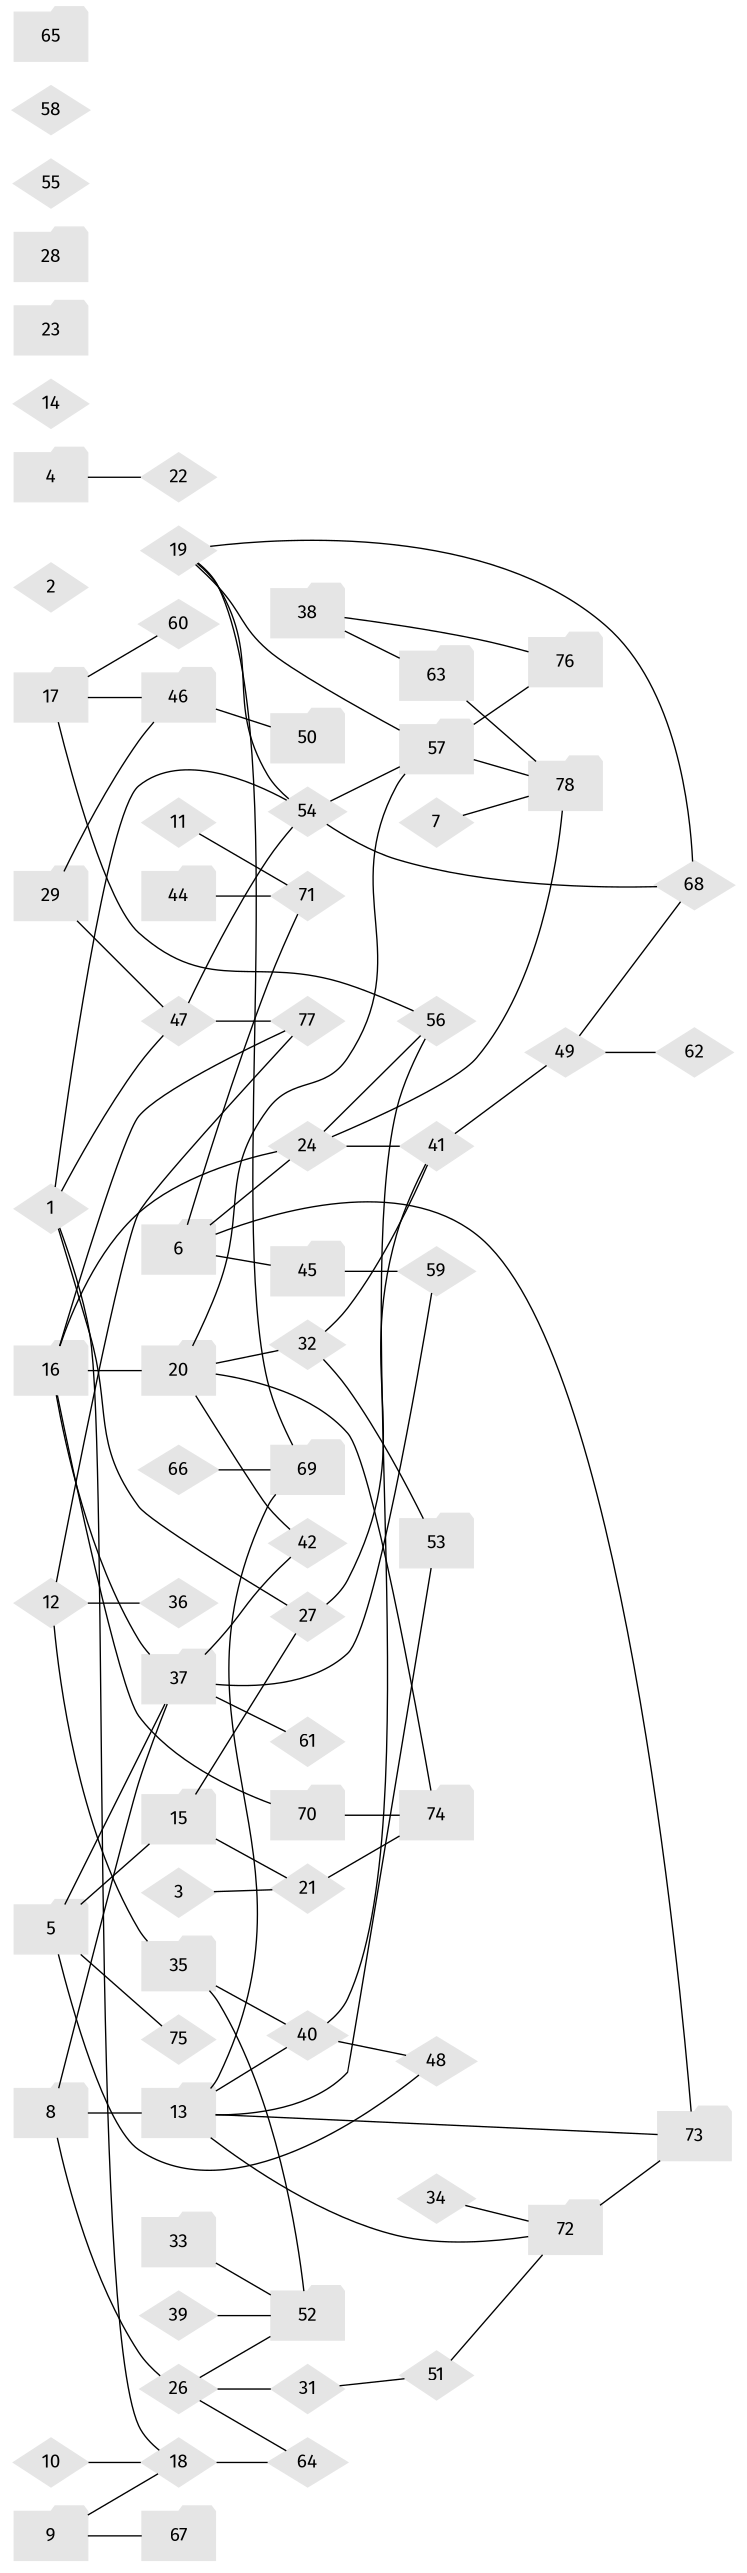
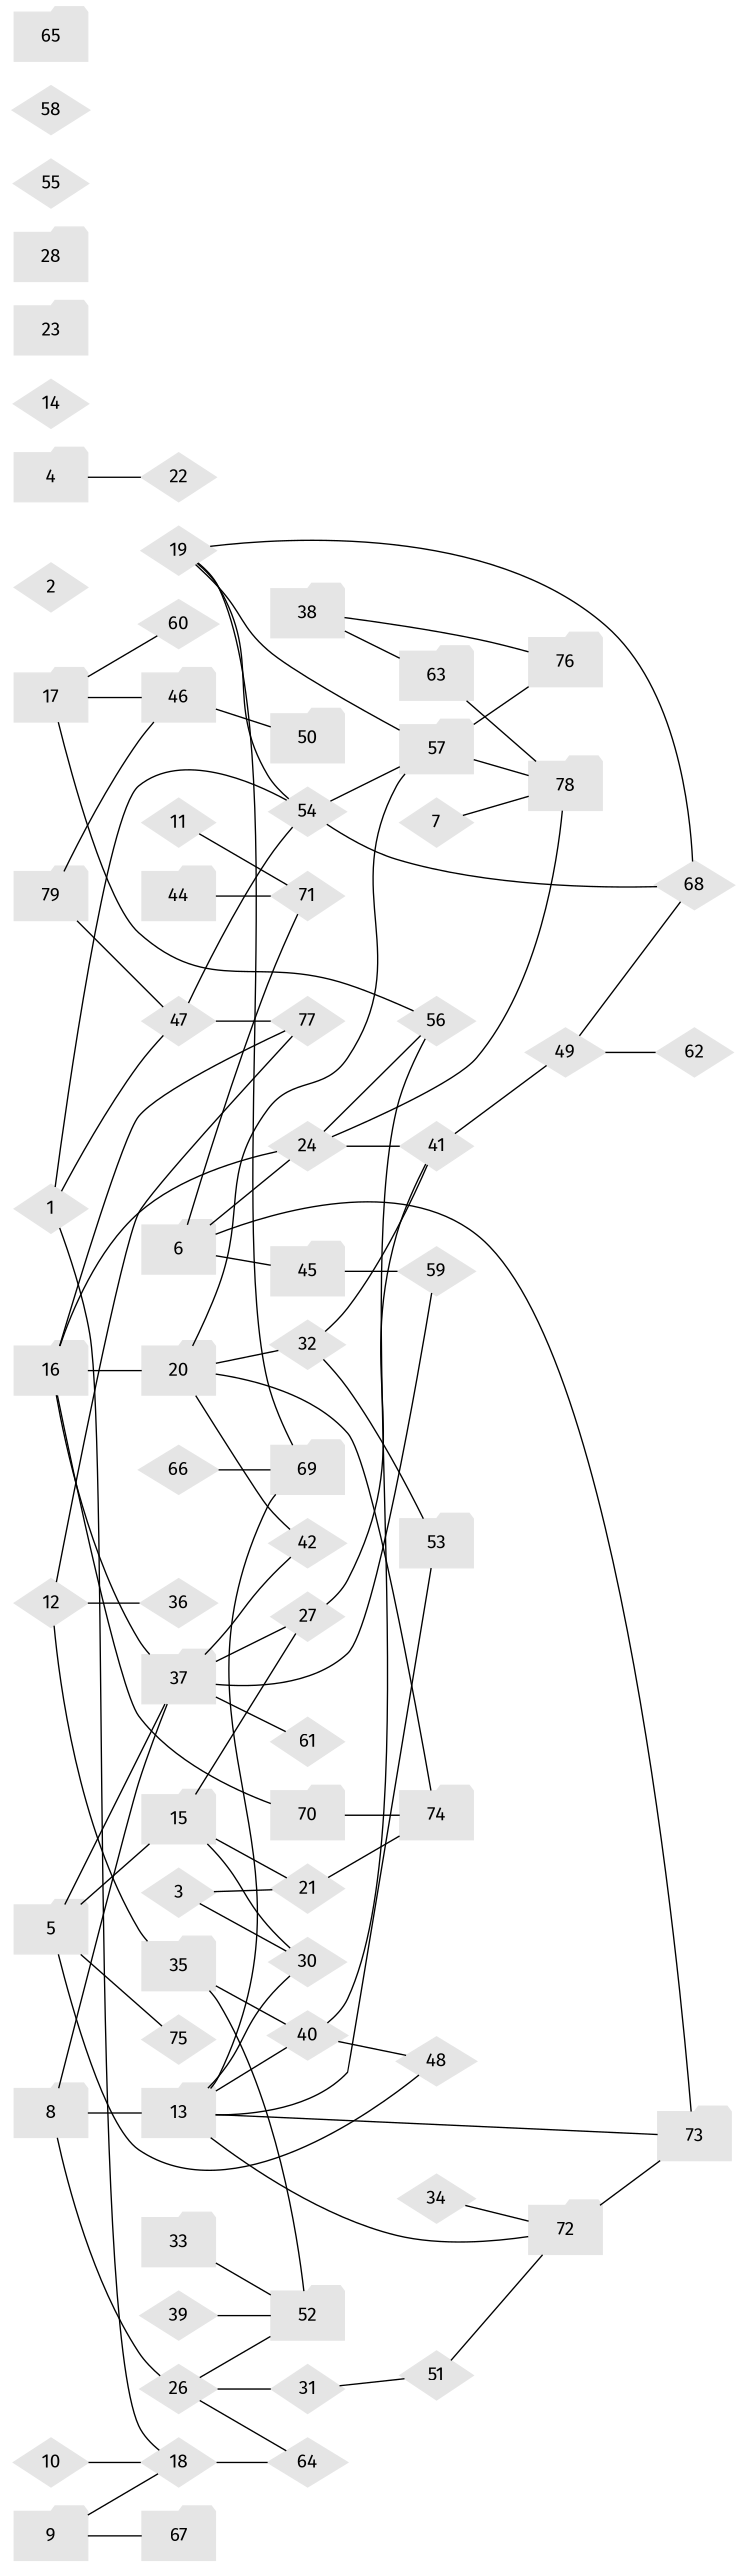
node "29": label "29" -> "79"
edge "1" -- "27": now "37" -- "27"
node "30": added
